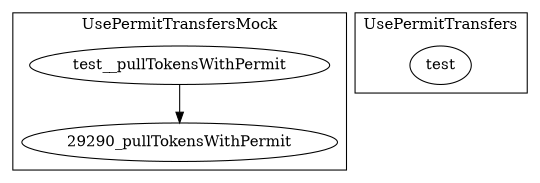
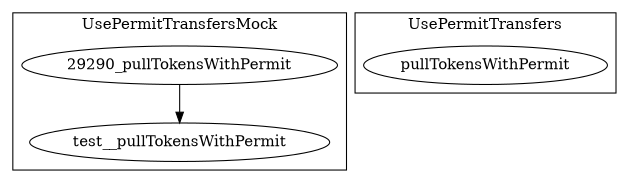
node "test": label "test" -> "pullTokensWithPermit"
edge "test__pullTokensWithPermit" -> "29290_pullTokensWithPermit": reversed
